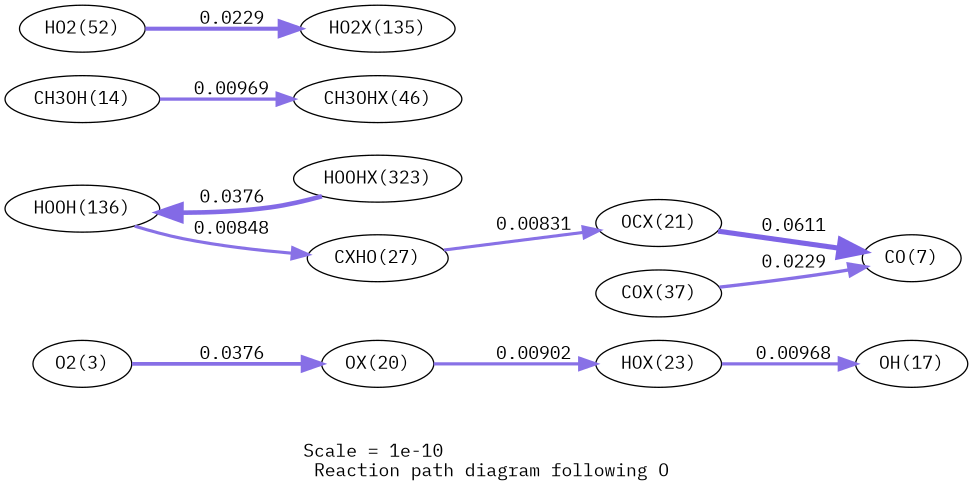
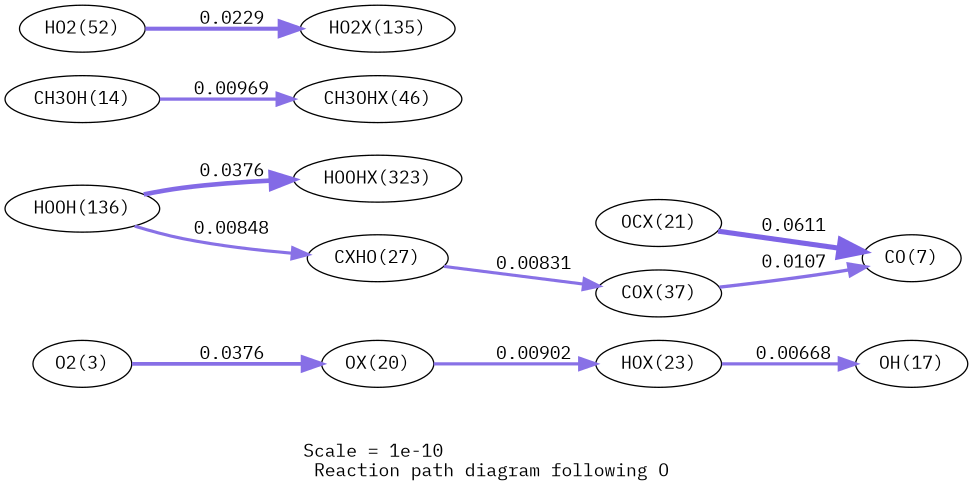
edge "HOOHX(323)" -> "HOOH(136)": reversed
edge "CXHO(27)" -> "OCX(21)": now "CXHO(27)" -> "COX(37)"
edge "COX(37)" -> "CO(7)": label " 0.0229" -> " 0.0107"
edge "HOX(23)" -> "OH(17)": label " 0.00968" -> " 0.00668"
